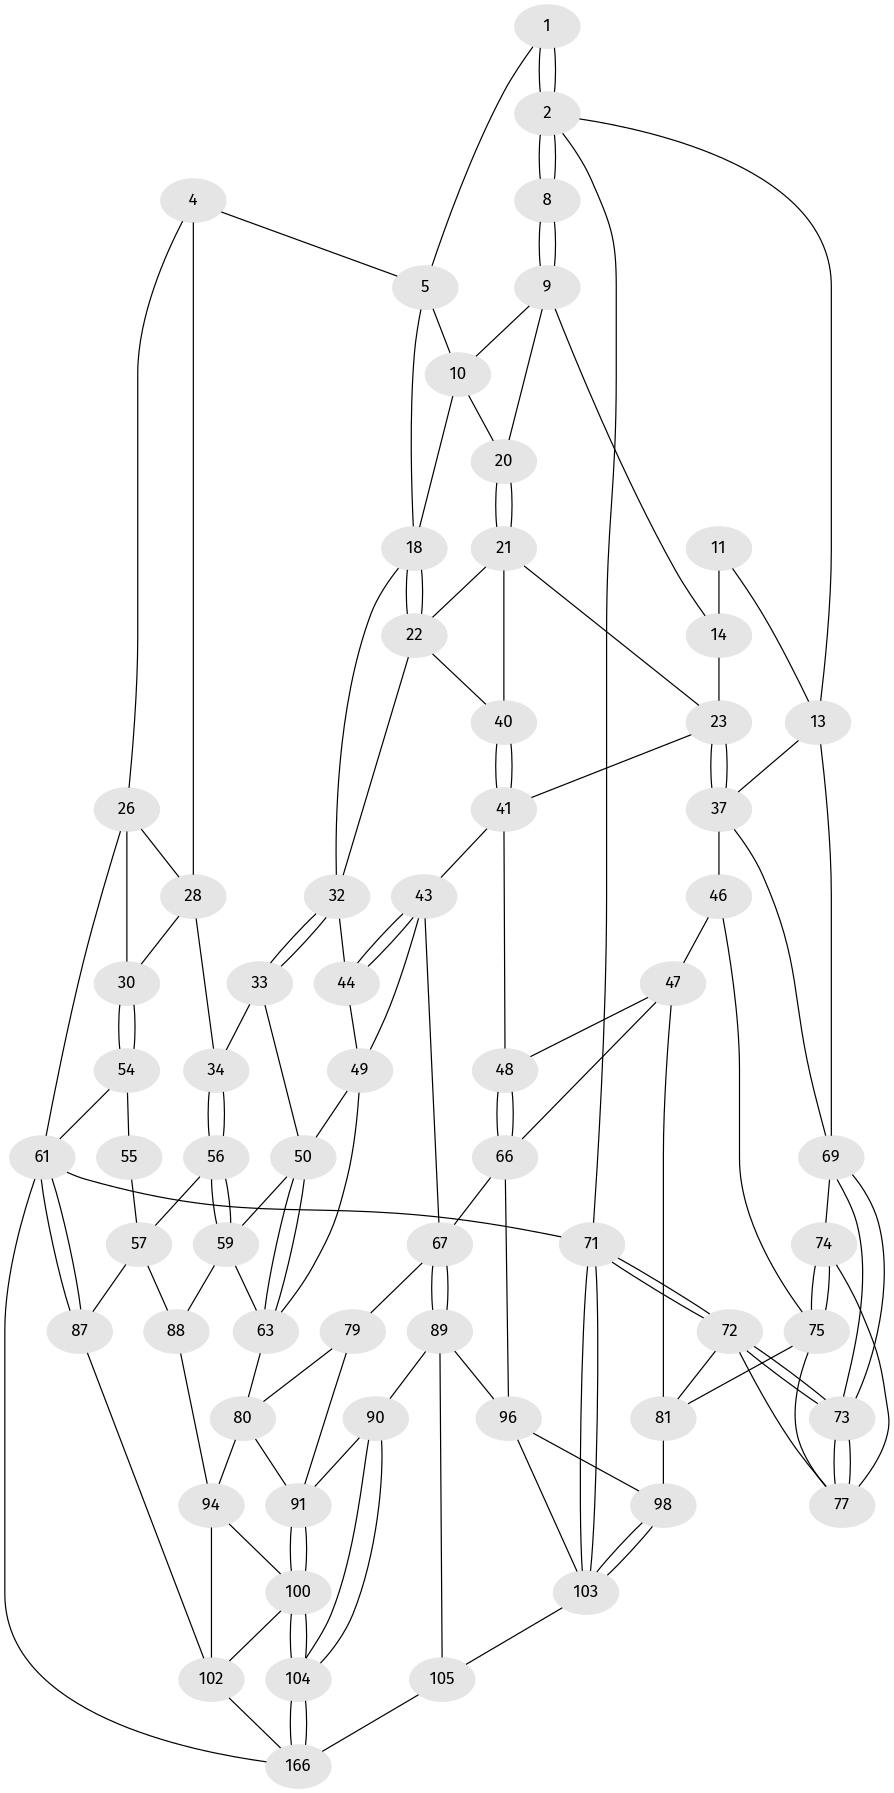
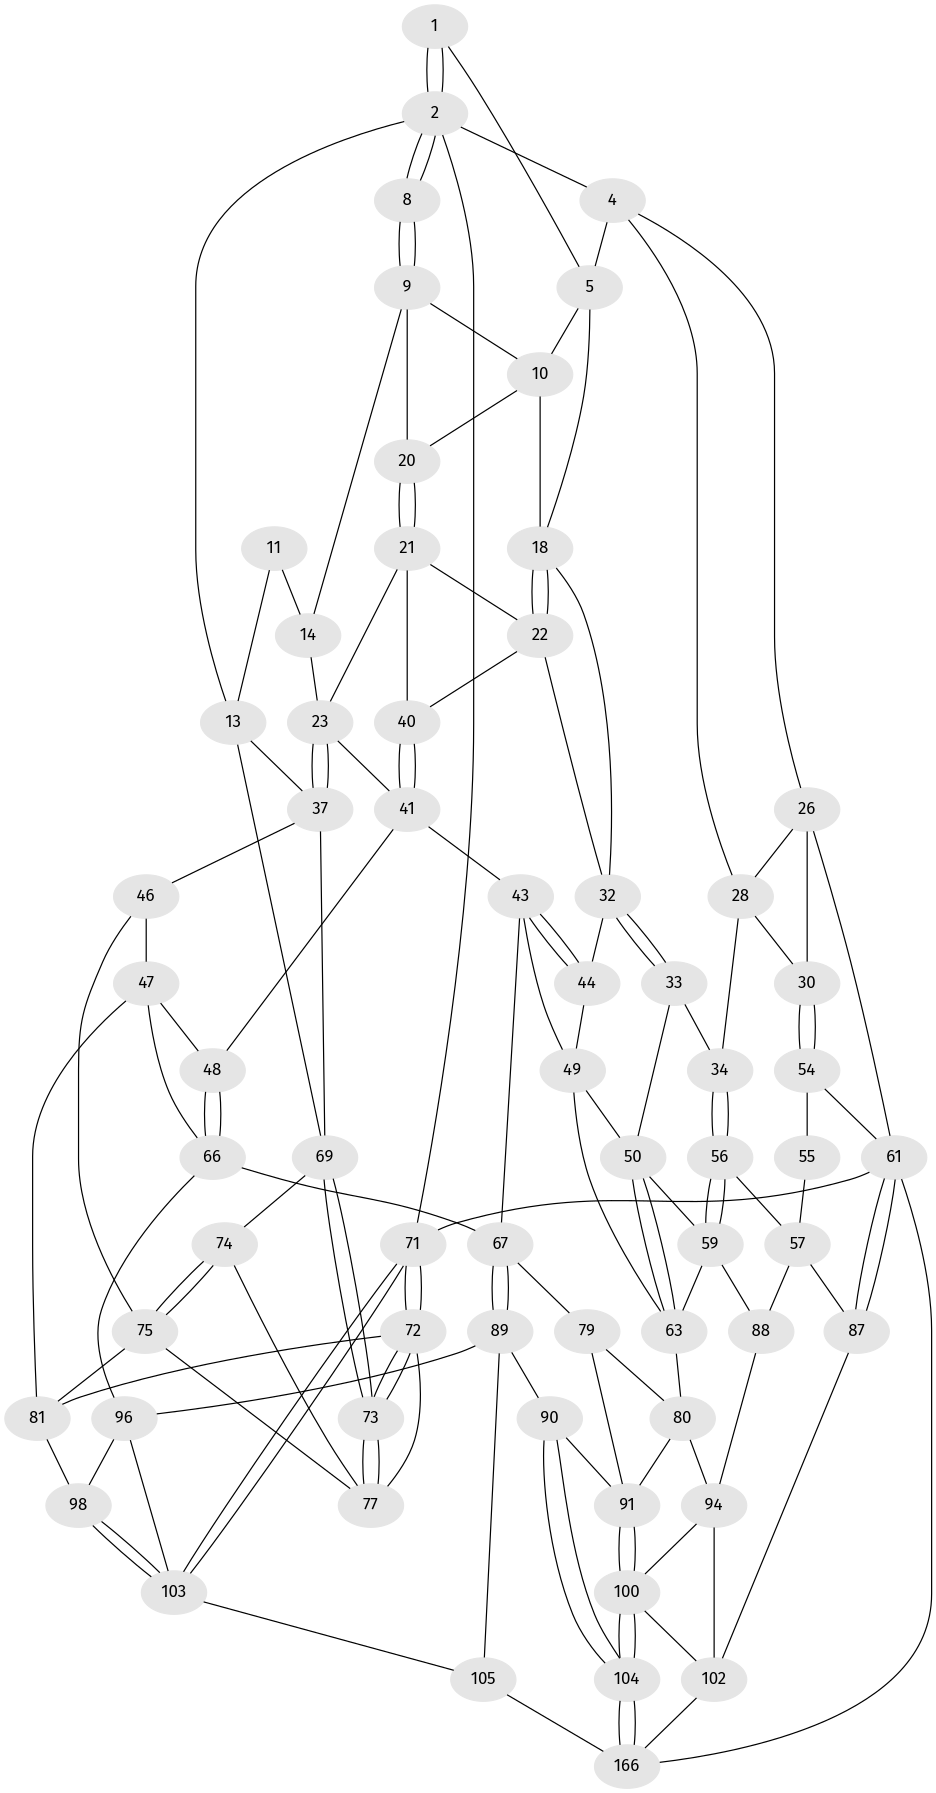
edge "2" -- "4": added
